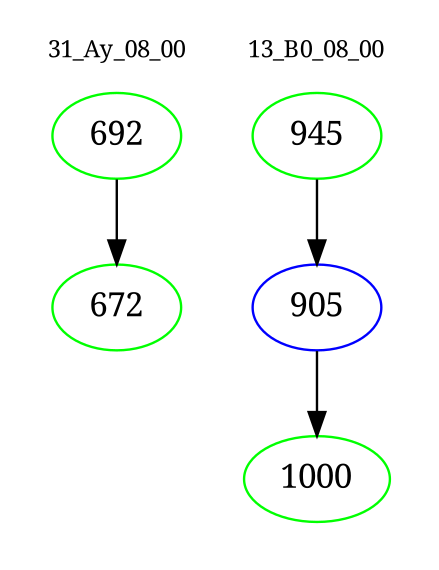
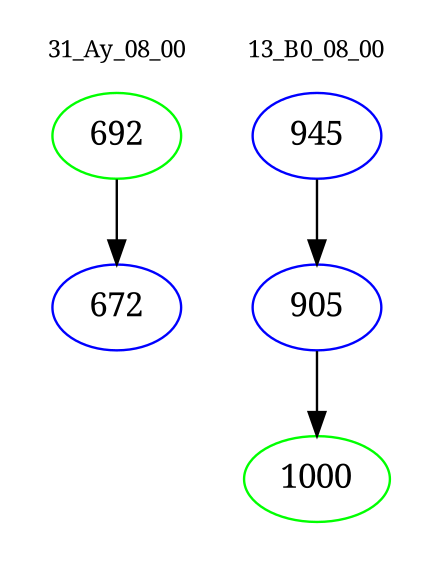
node "945": color green -> blue
node "672": color green -> blue
